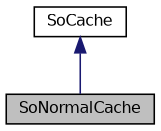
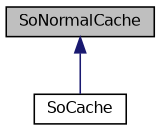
edge "SoNormalCache" -> "SoCache": reversed
